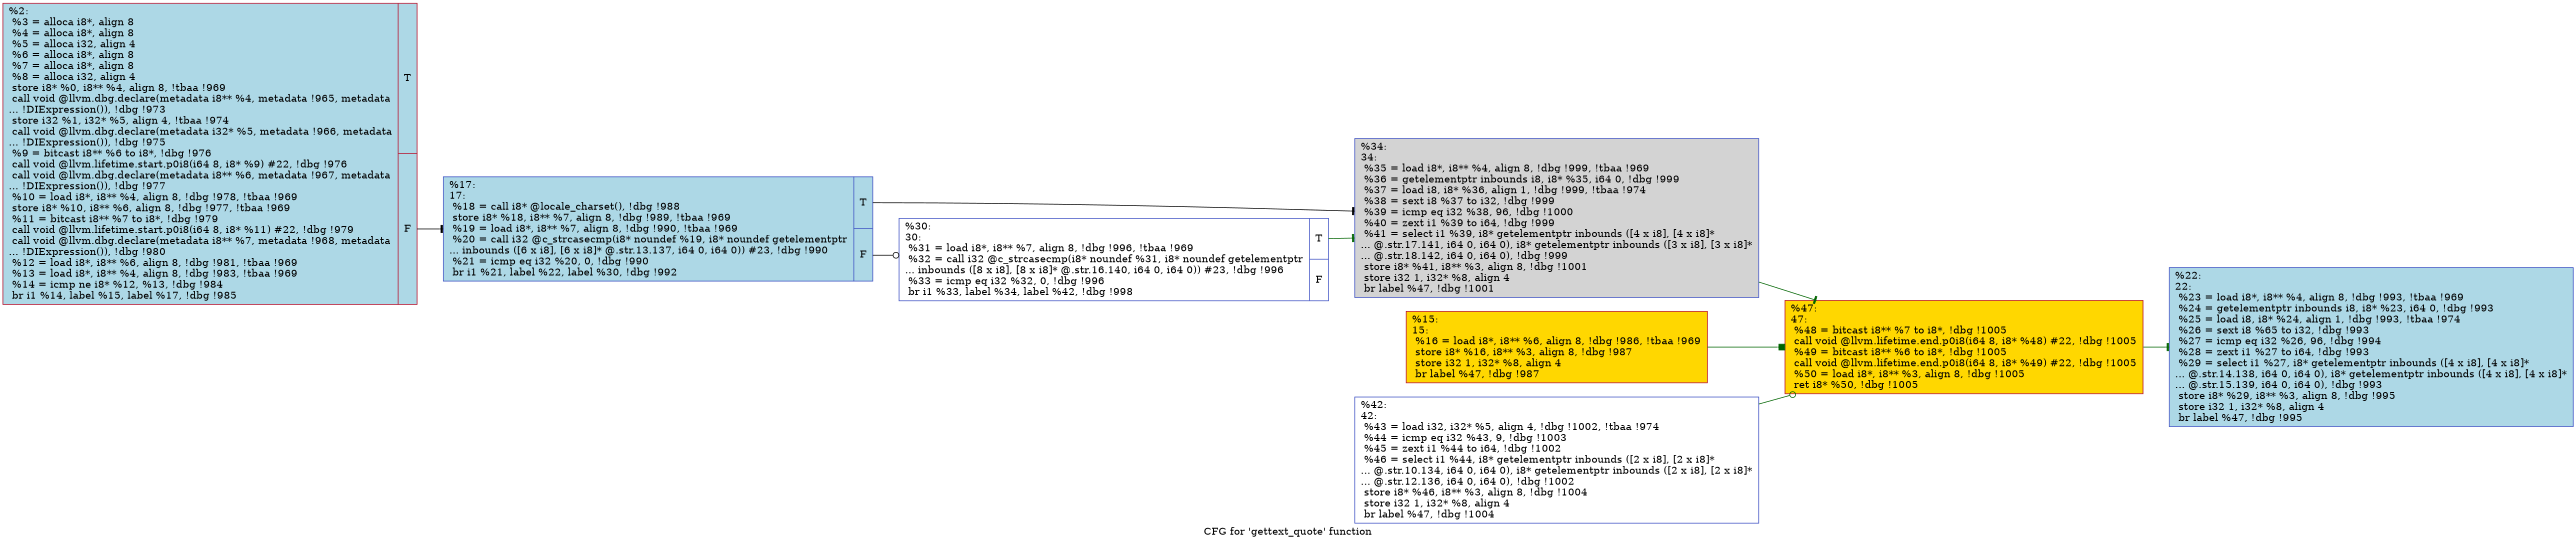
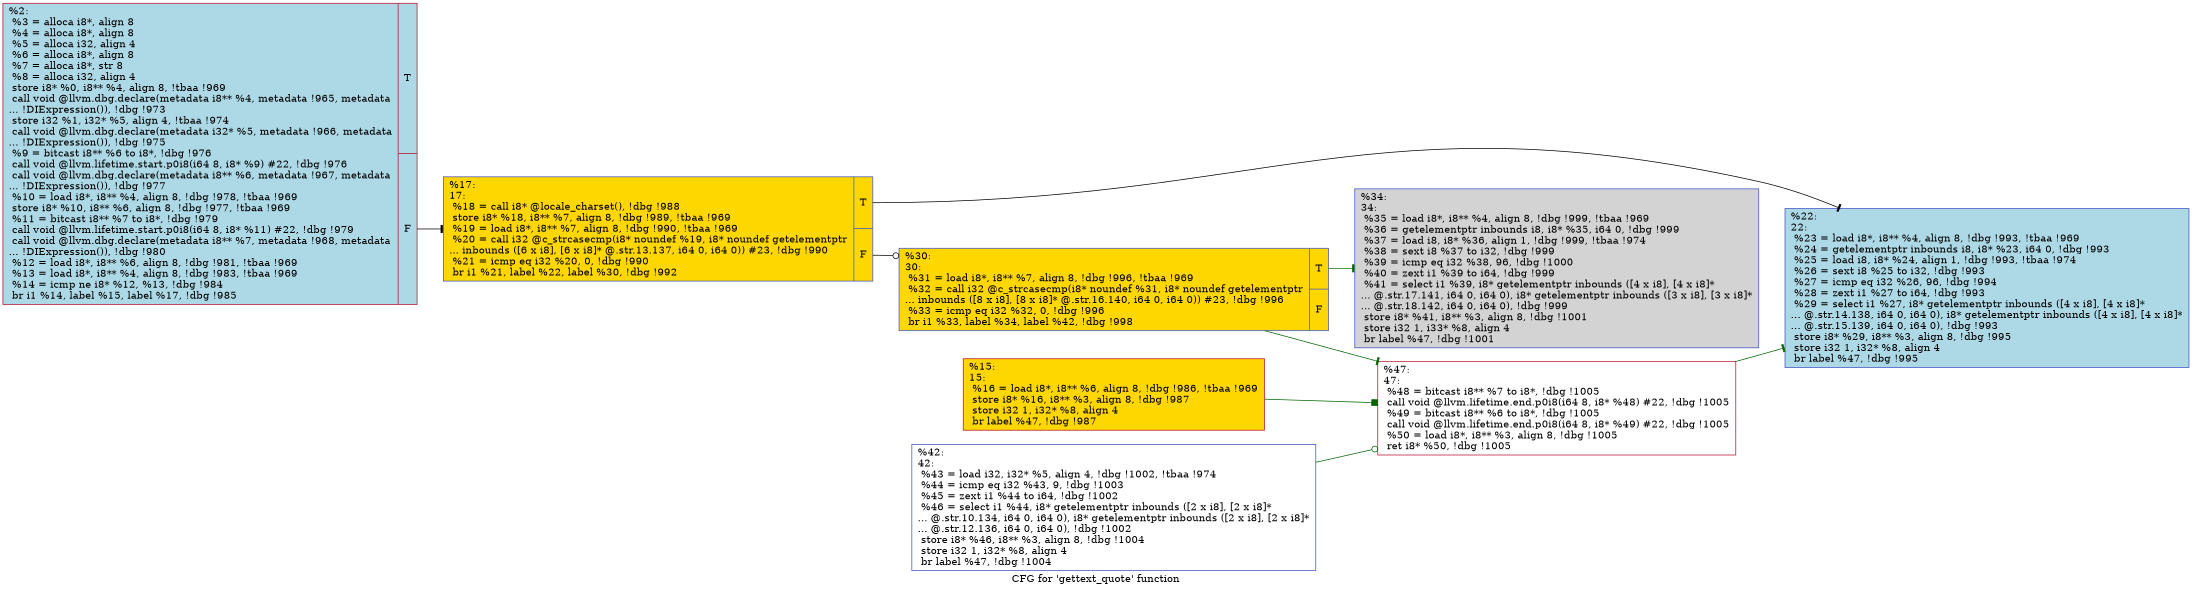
node "%2:": text "%7 = alloca i8*, align 8" -> "%7 = alloca i8*, str 8"
edge "%17:" -> "%34:": now "%17:" -> "%22:"
node "%17:": fillcolor lightblue -> gold
node "%30:": fillcolor white -> gold
node "%34:": text "store i32 1, i32* %8, align 4" -> "store i32 1, i33* %8, align 4"
edge "%34:" -> "%47:": now "%30:" -> "%47:"
node "%22:": text "%26 = sext i8 %65 to i32, !dbg !993" -> "%26 = sext i8 %25 to i32, !dbg !993"
node "%47:": fillcolor gold -> white
